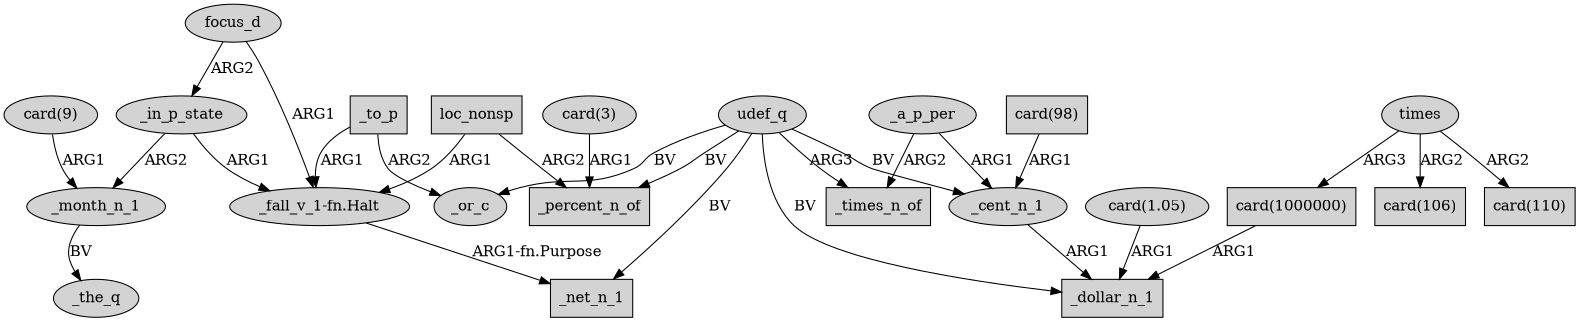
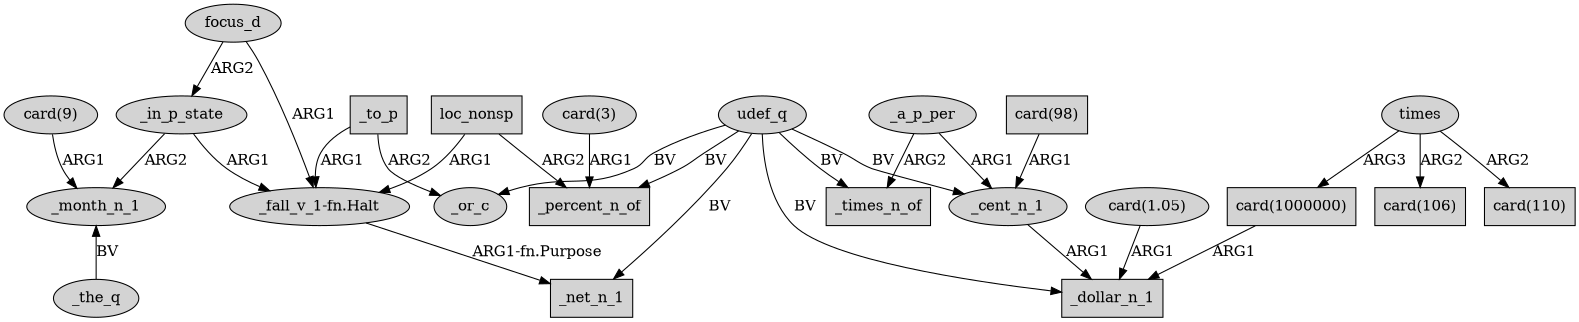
edge "udef_q" -> "_times_n_of": label "ARG3" -> "BV"
edge "_month_n_1" -> "_the_q": reversed
